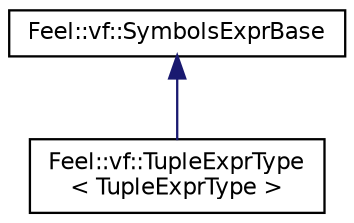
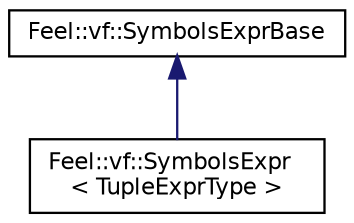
node "Feel::vf::TupleExprType < TupleExprType >": label "Feel::vf::TupleExprType < TupleExprType >" -> "Feel::vf::SymbolsExpr < TupleExprType >"
